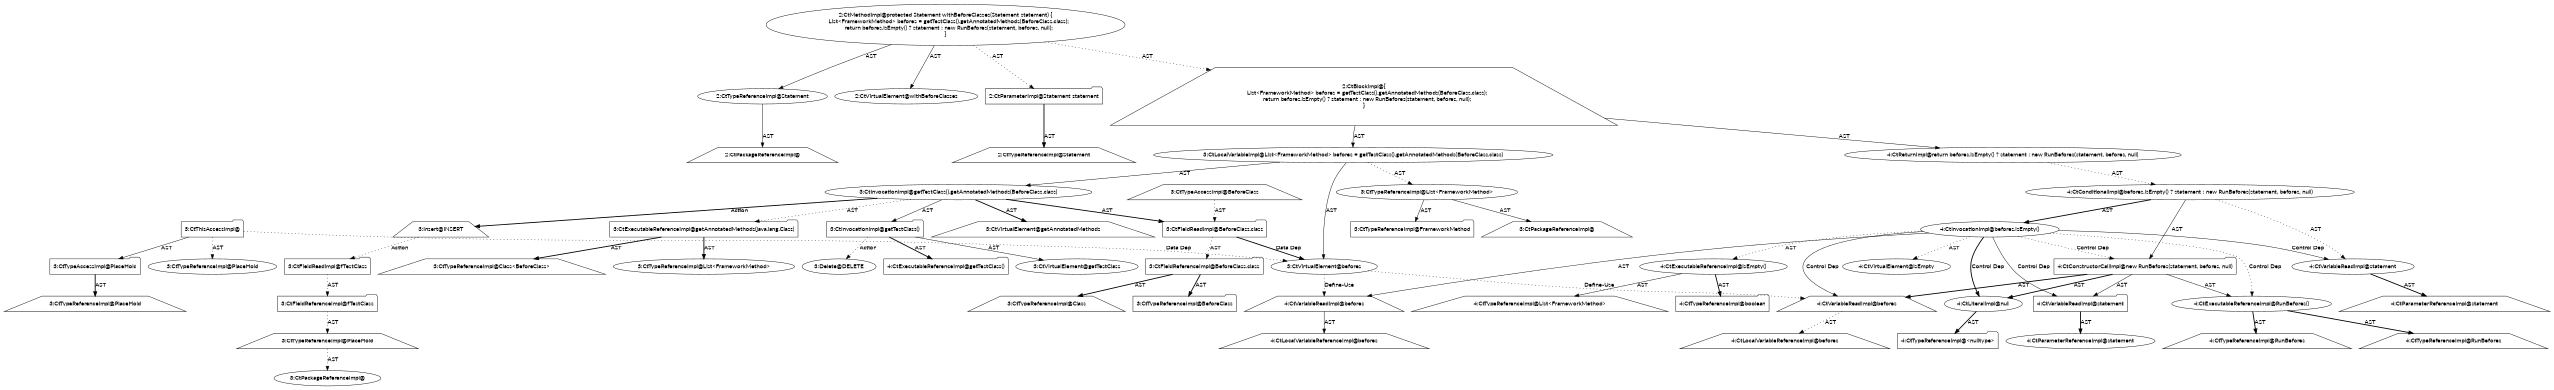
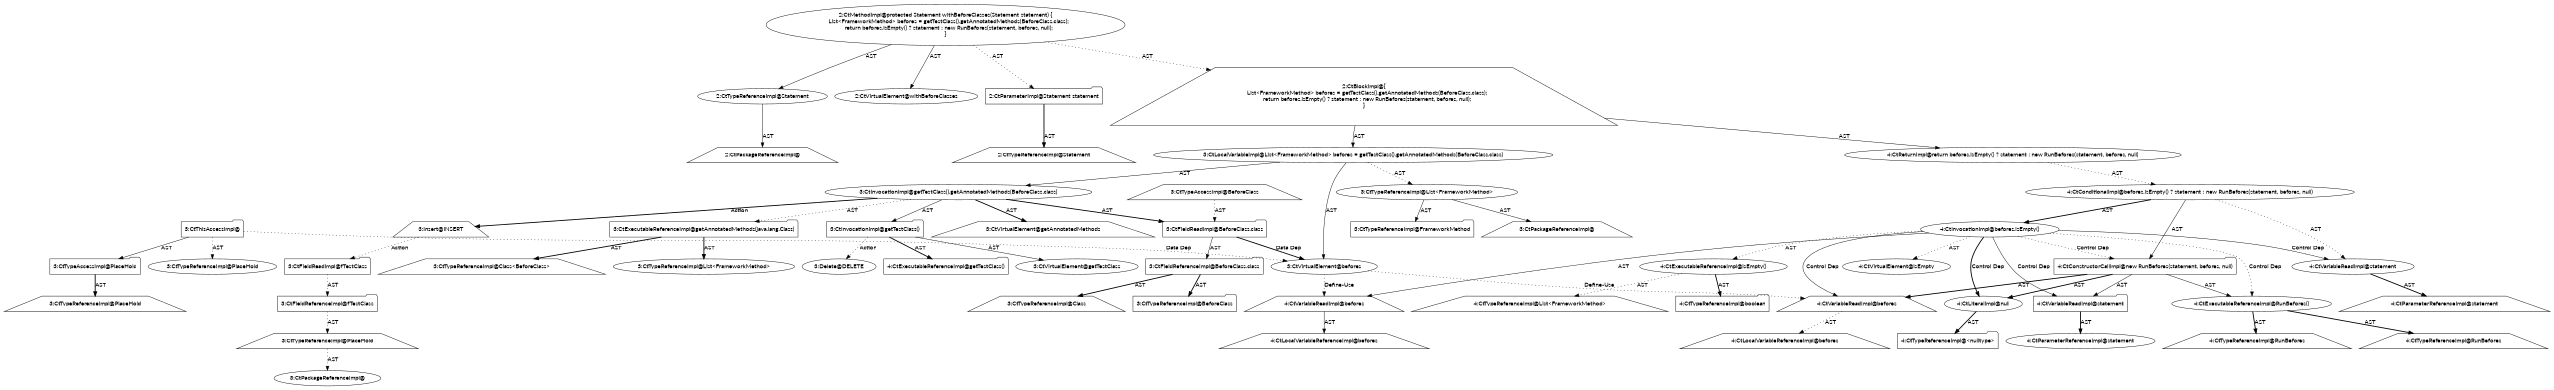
edge "3:CtFieldReadImpl@BeforeClass.class" -> "3:CtFieldReferenceImpl@BeforeClass.class": style dotted -> solid
edge "4:CtExecutableReferenceImpl@isEmpty()" -> "4:CtTypeReferenceImpl@List<FrameworkMethod>": style solid -> dotted
